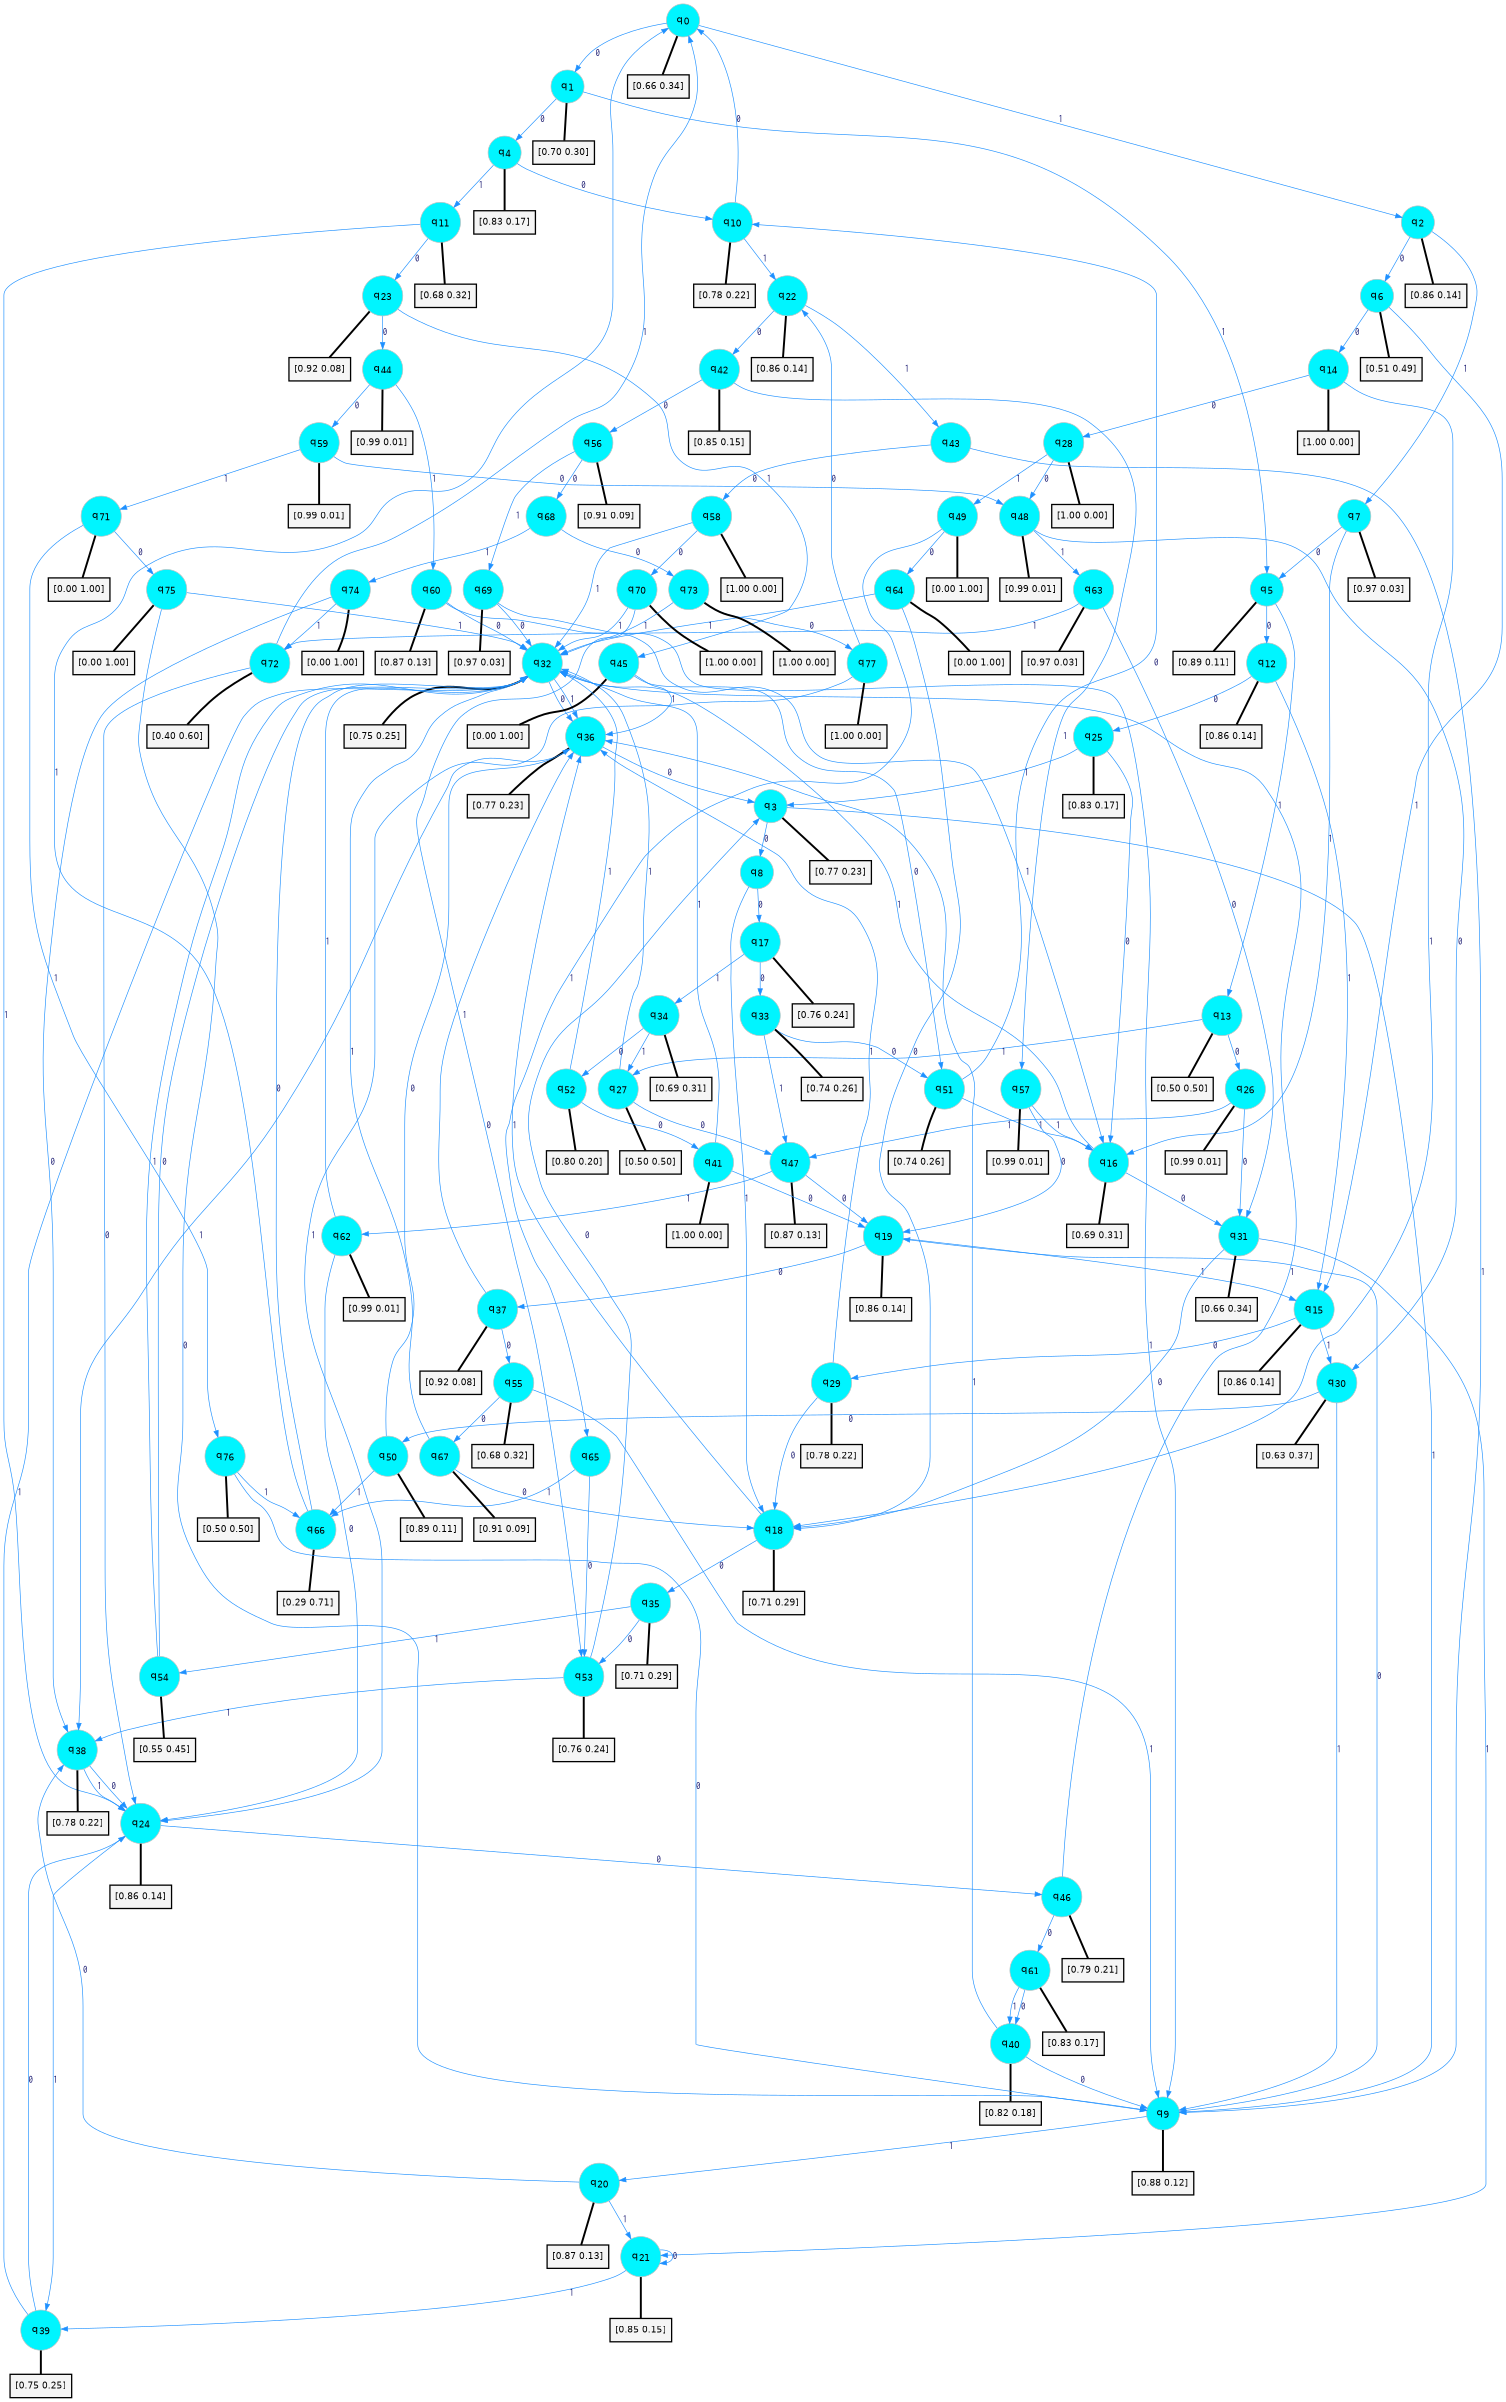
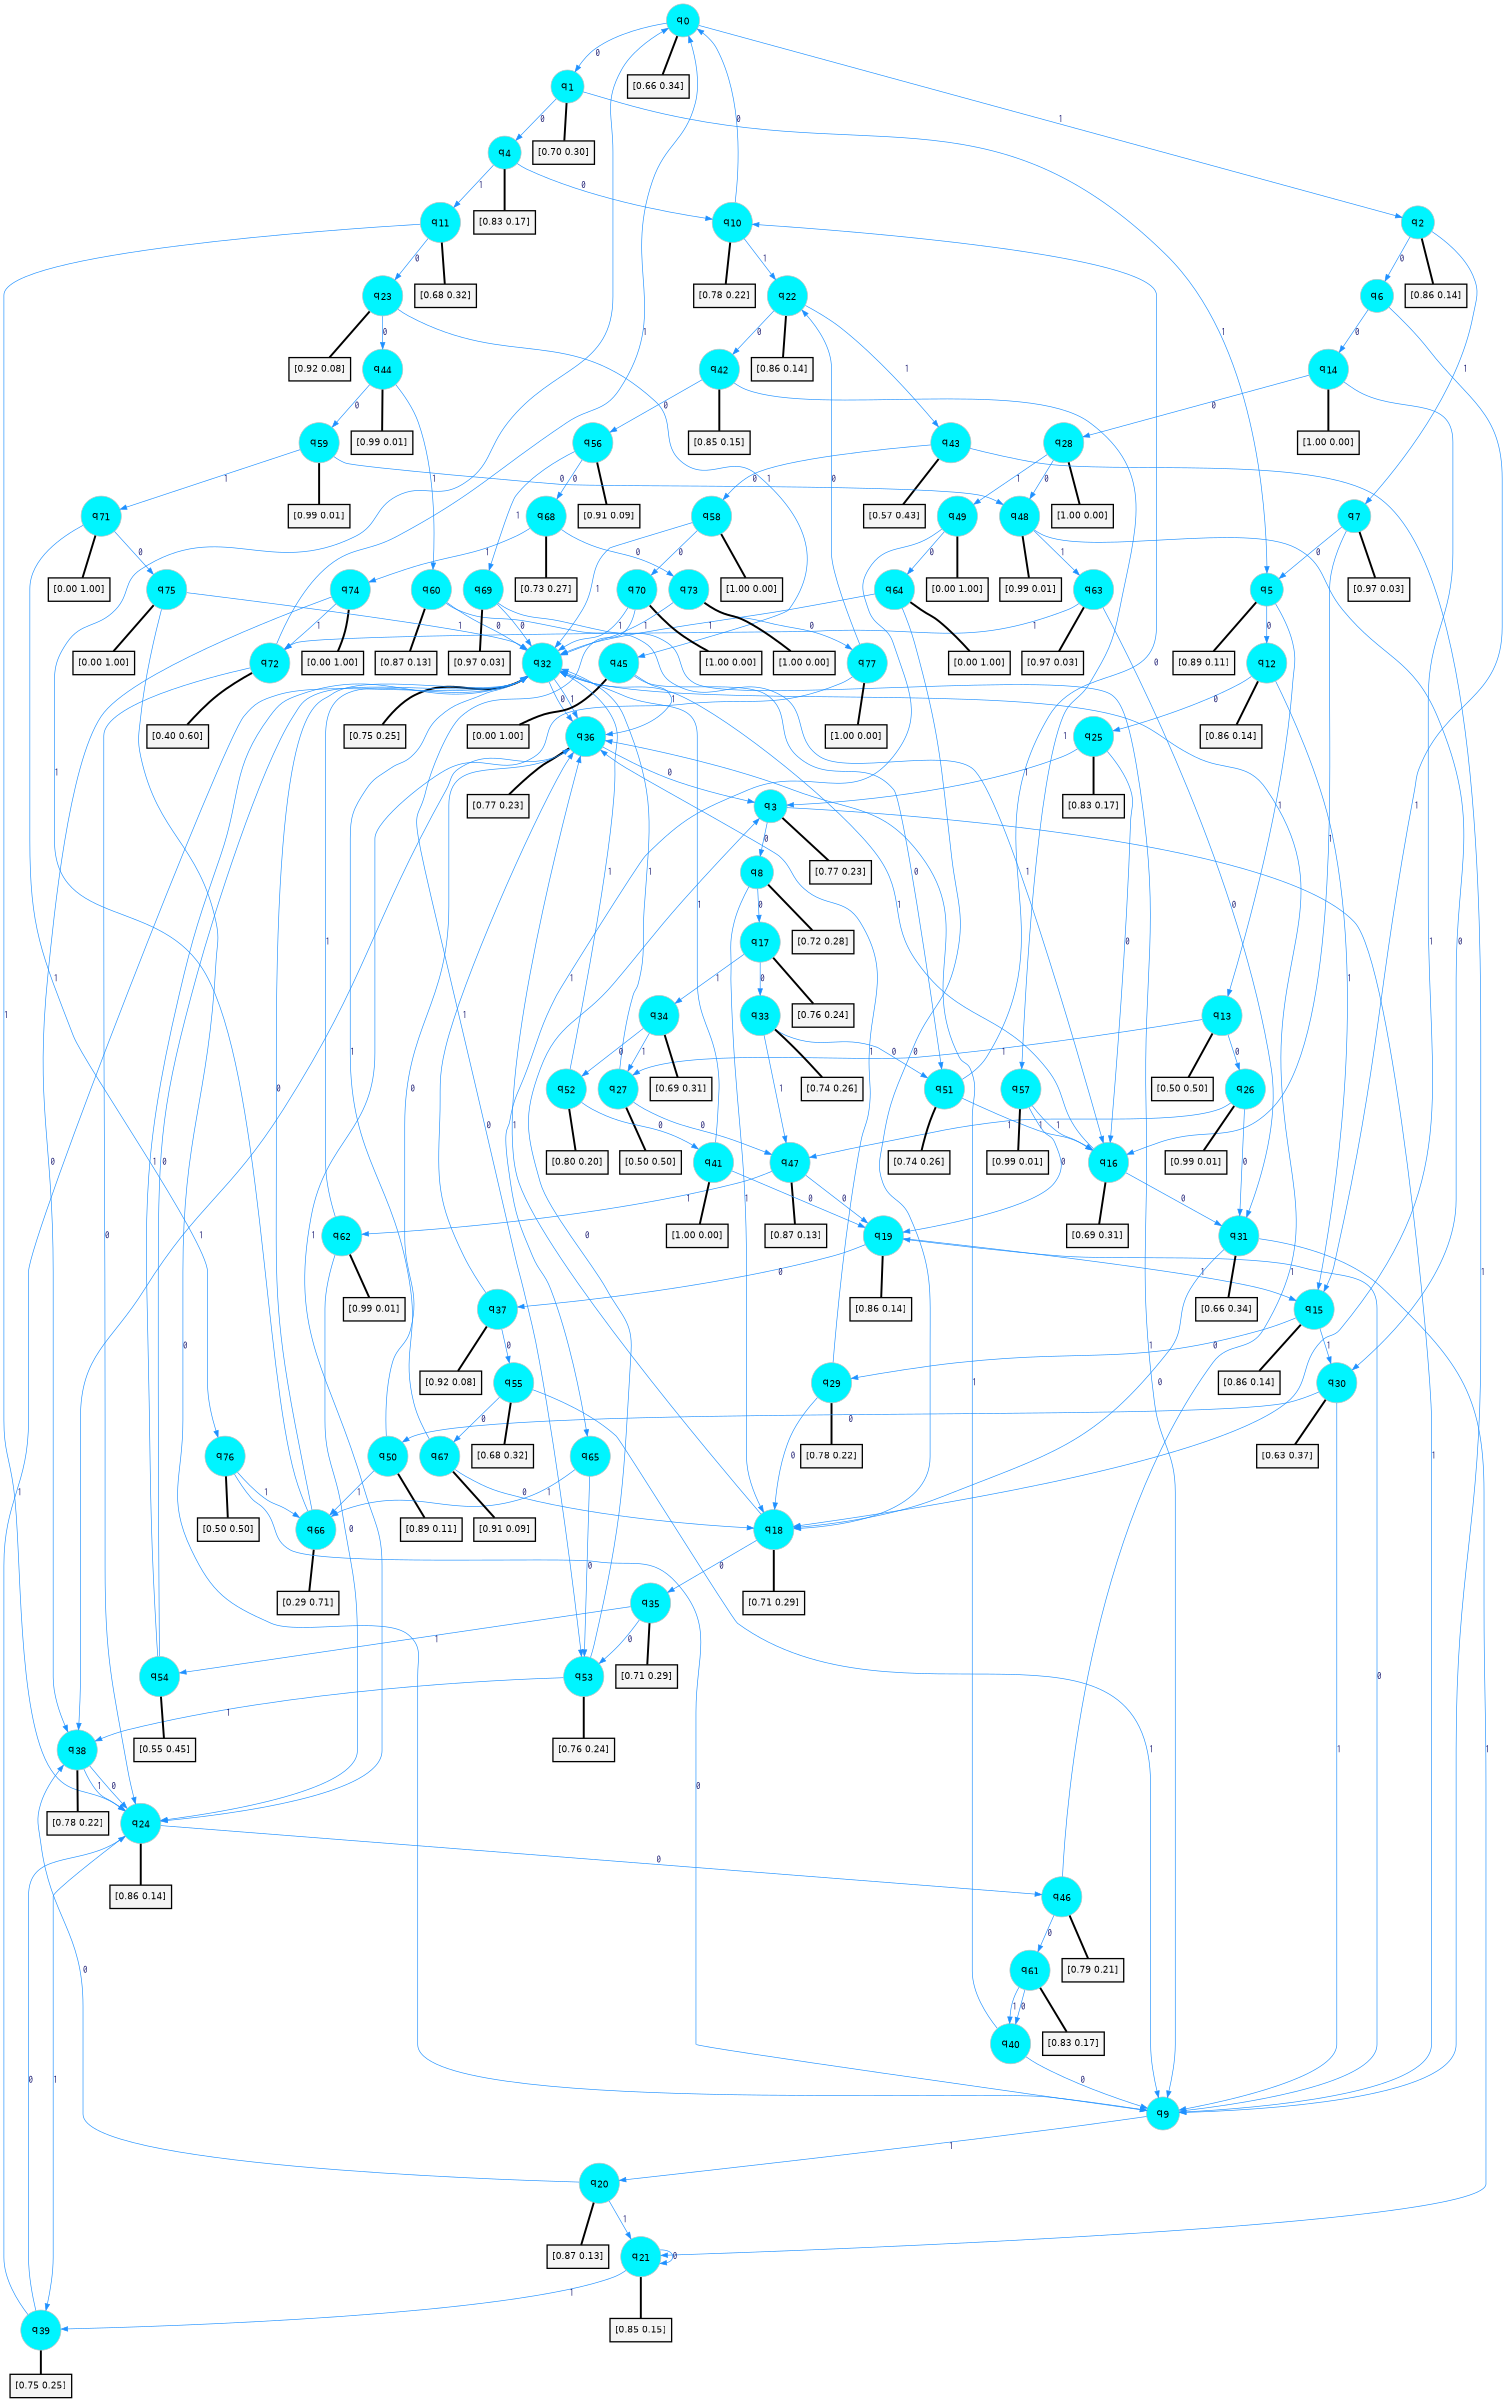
node "[0.51 0.49]": removed
node "[0.57 0.43]": added
node "[0.73 0.27]": added
node "[0.72 0.28]": added
node "[0.82 0.18]": removed
node "[0.88 0.12]": removed
